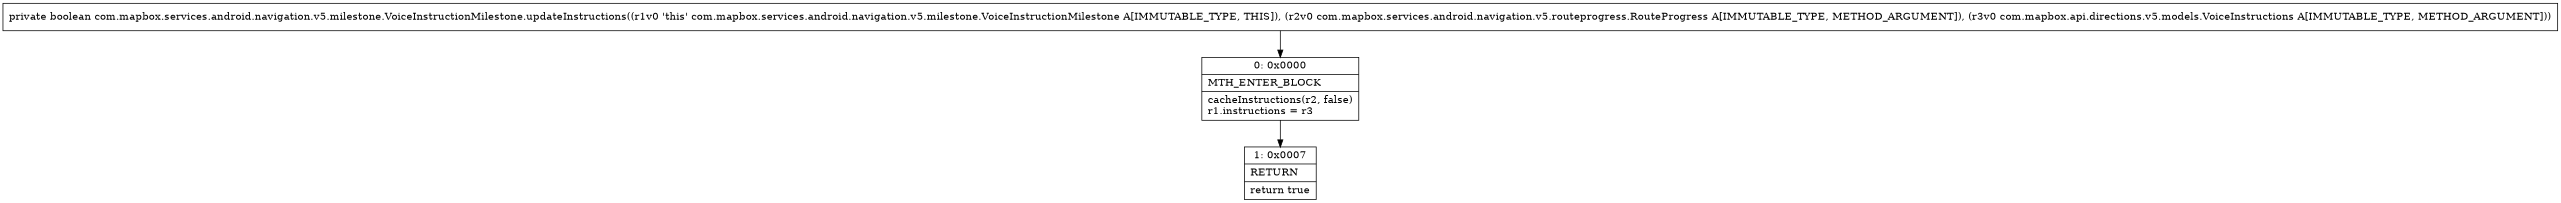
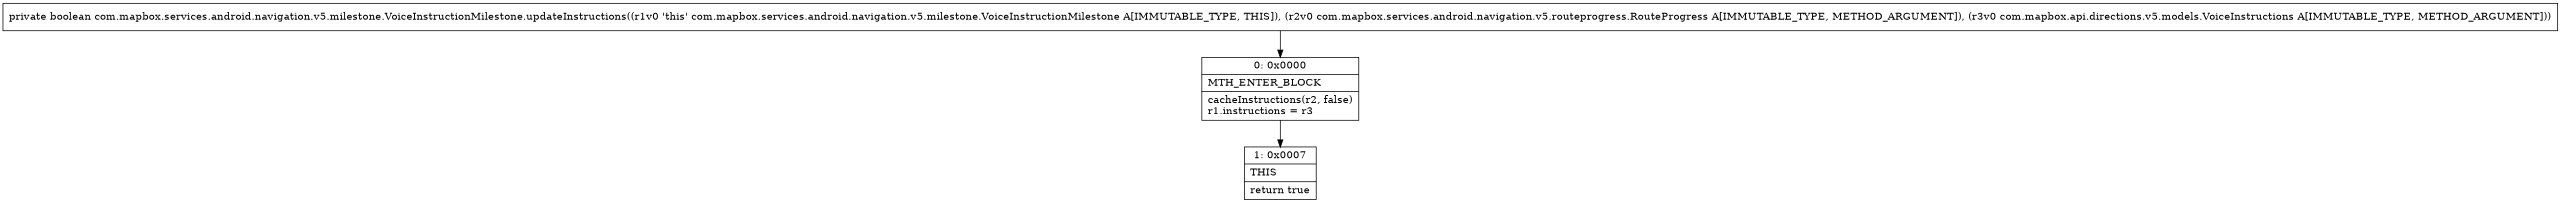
node "1: 0x0007": text "RETURN" -> "THIS"
